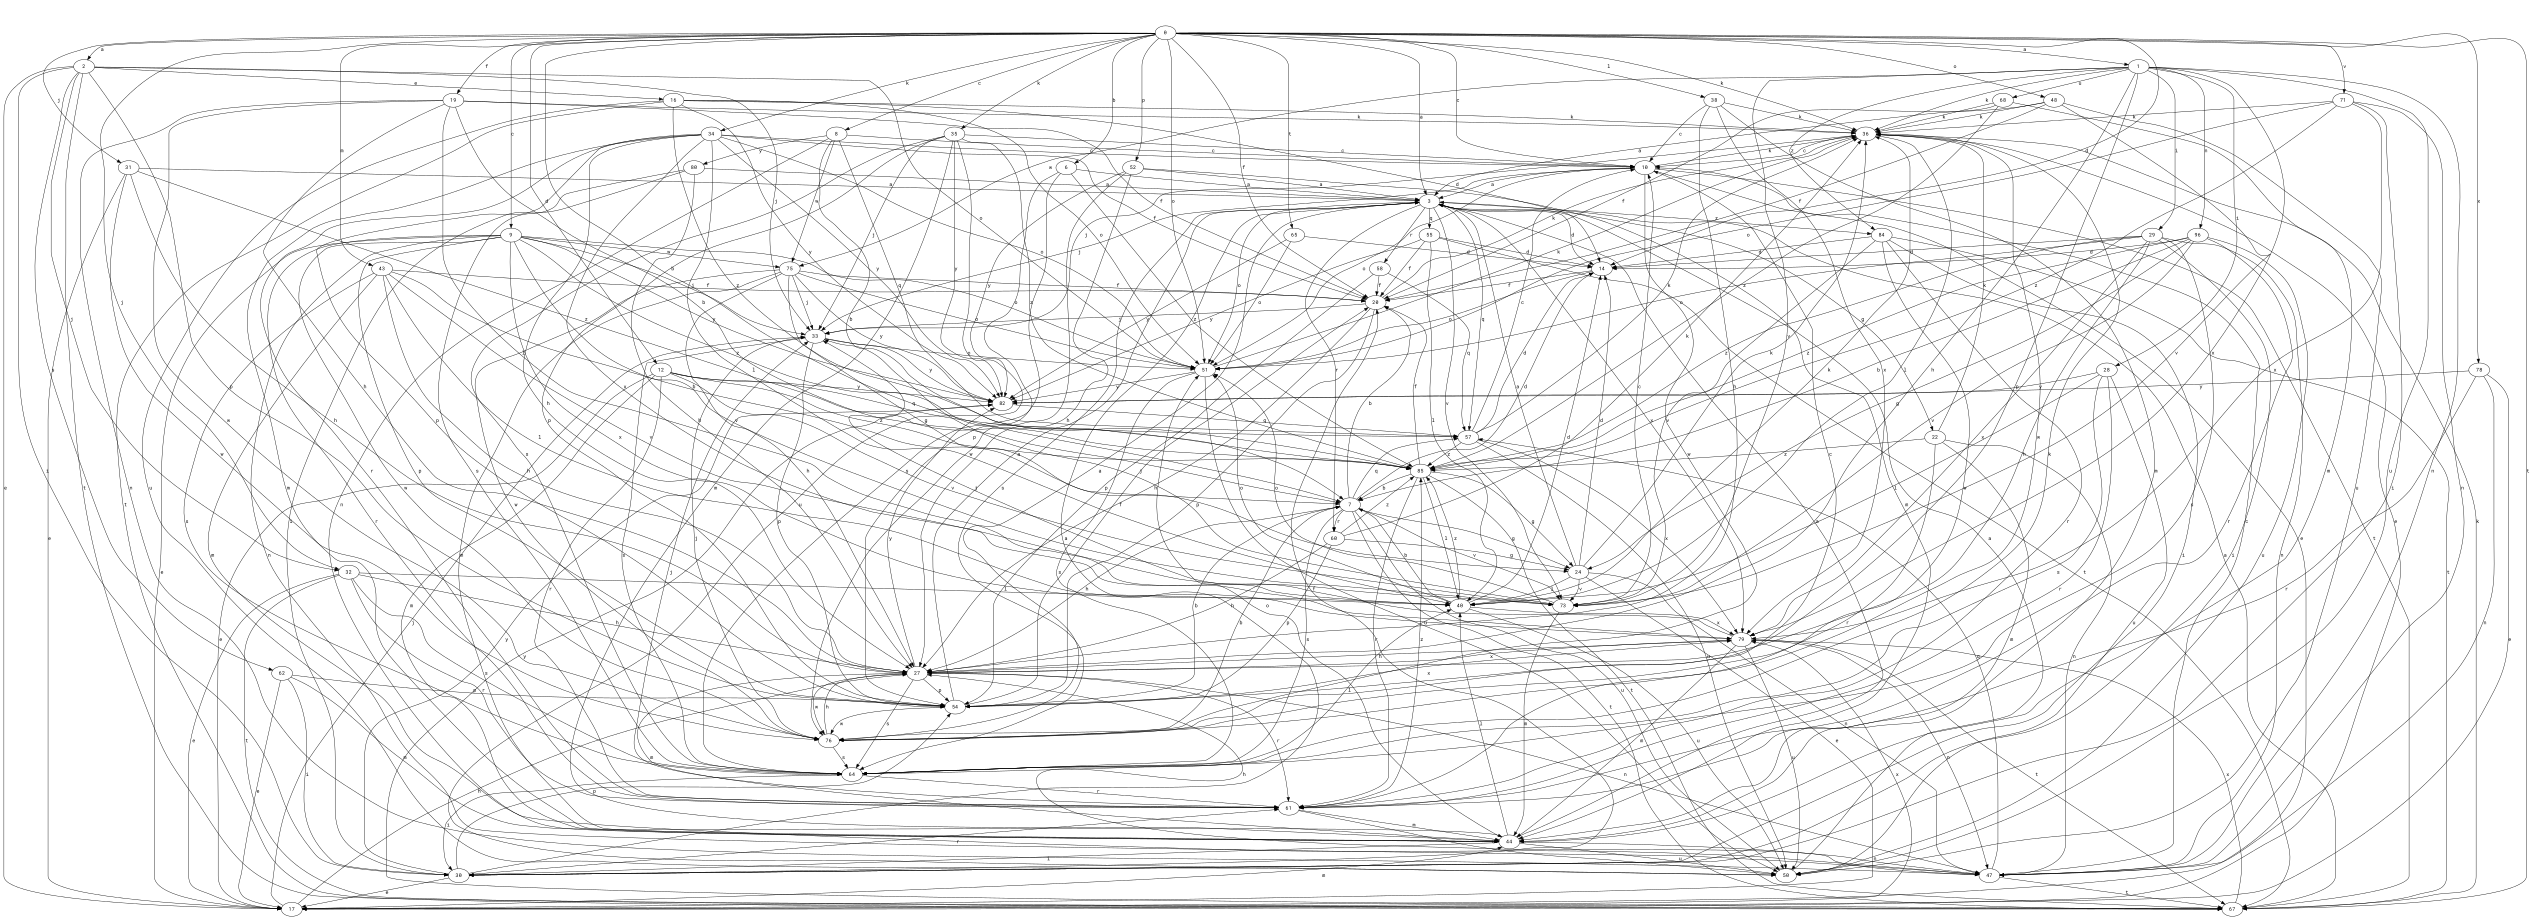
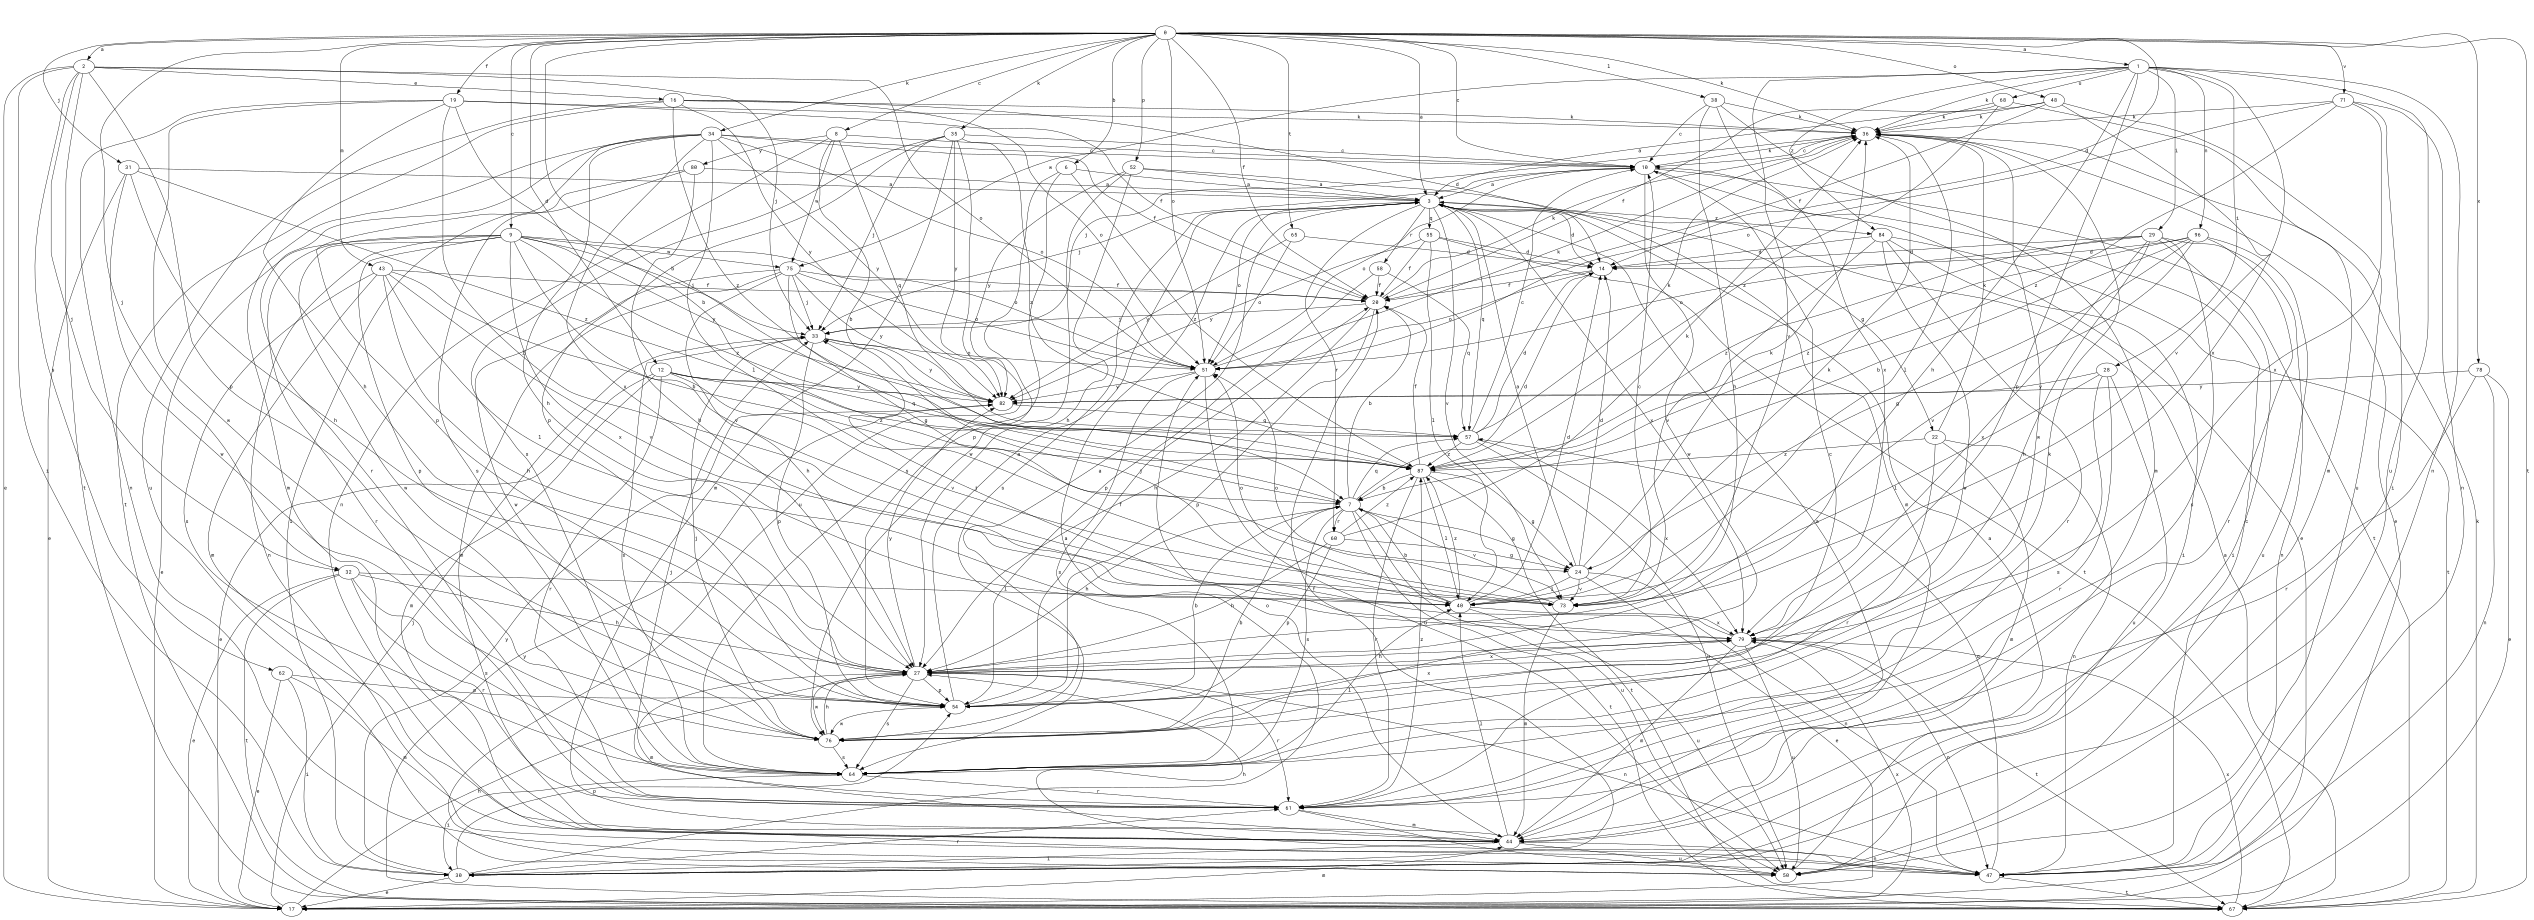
node "85": label "85" -> "87"
